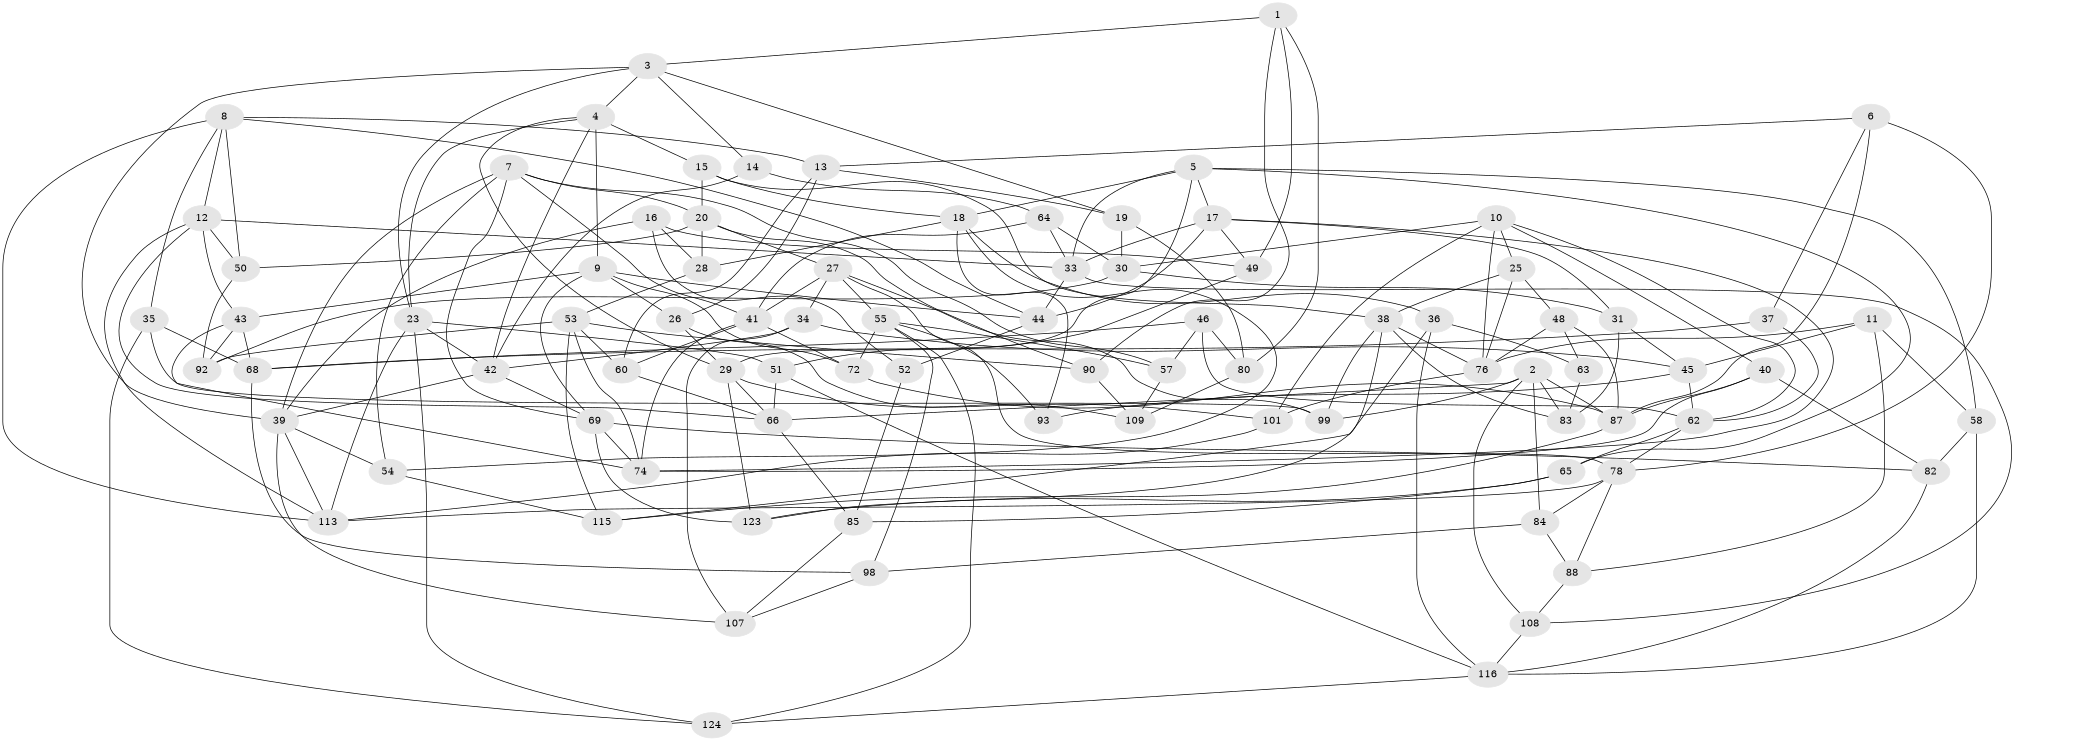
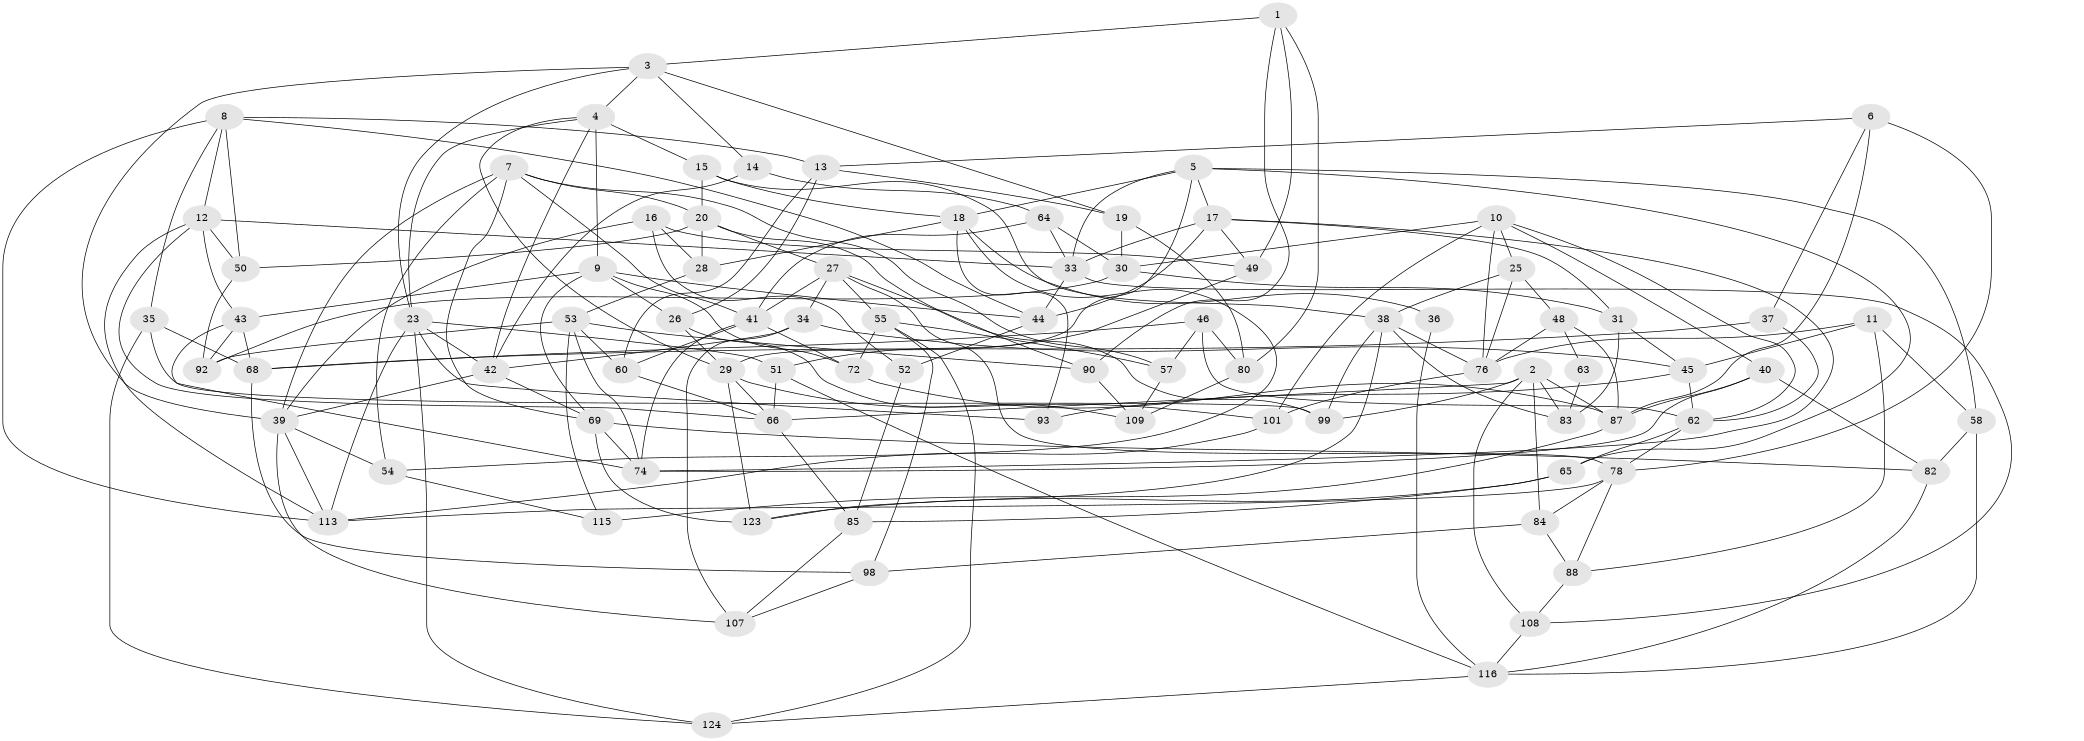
edge "36" -- "63": removed
edge "55" -- "93": now "23" -- "93"
edge "36" -- "115": removed
